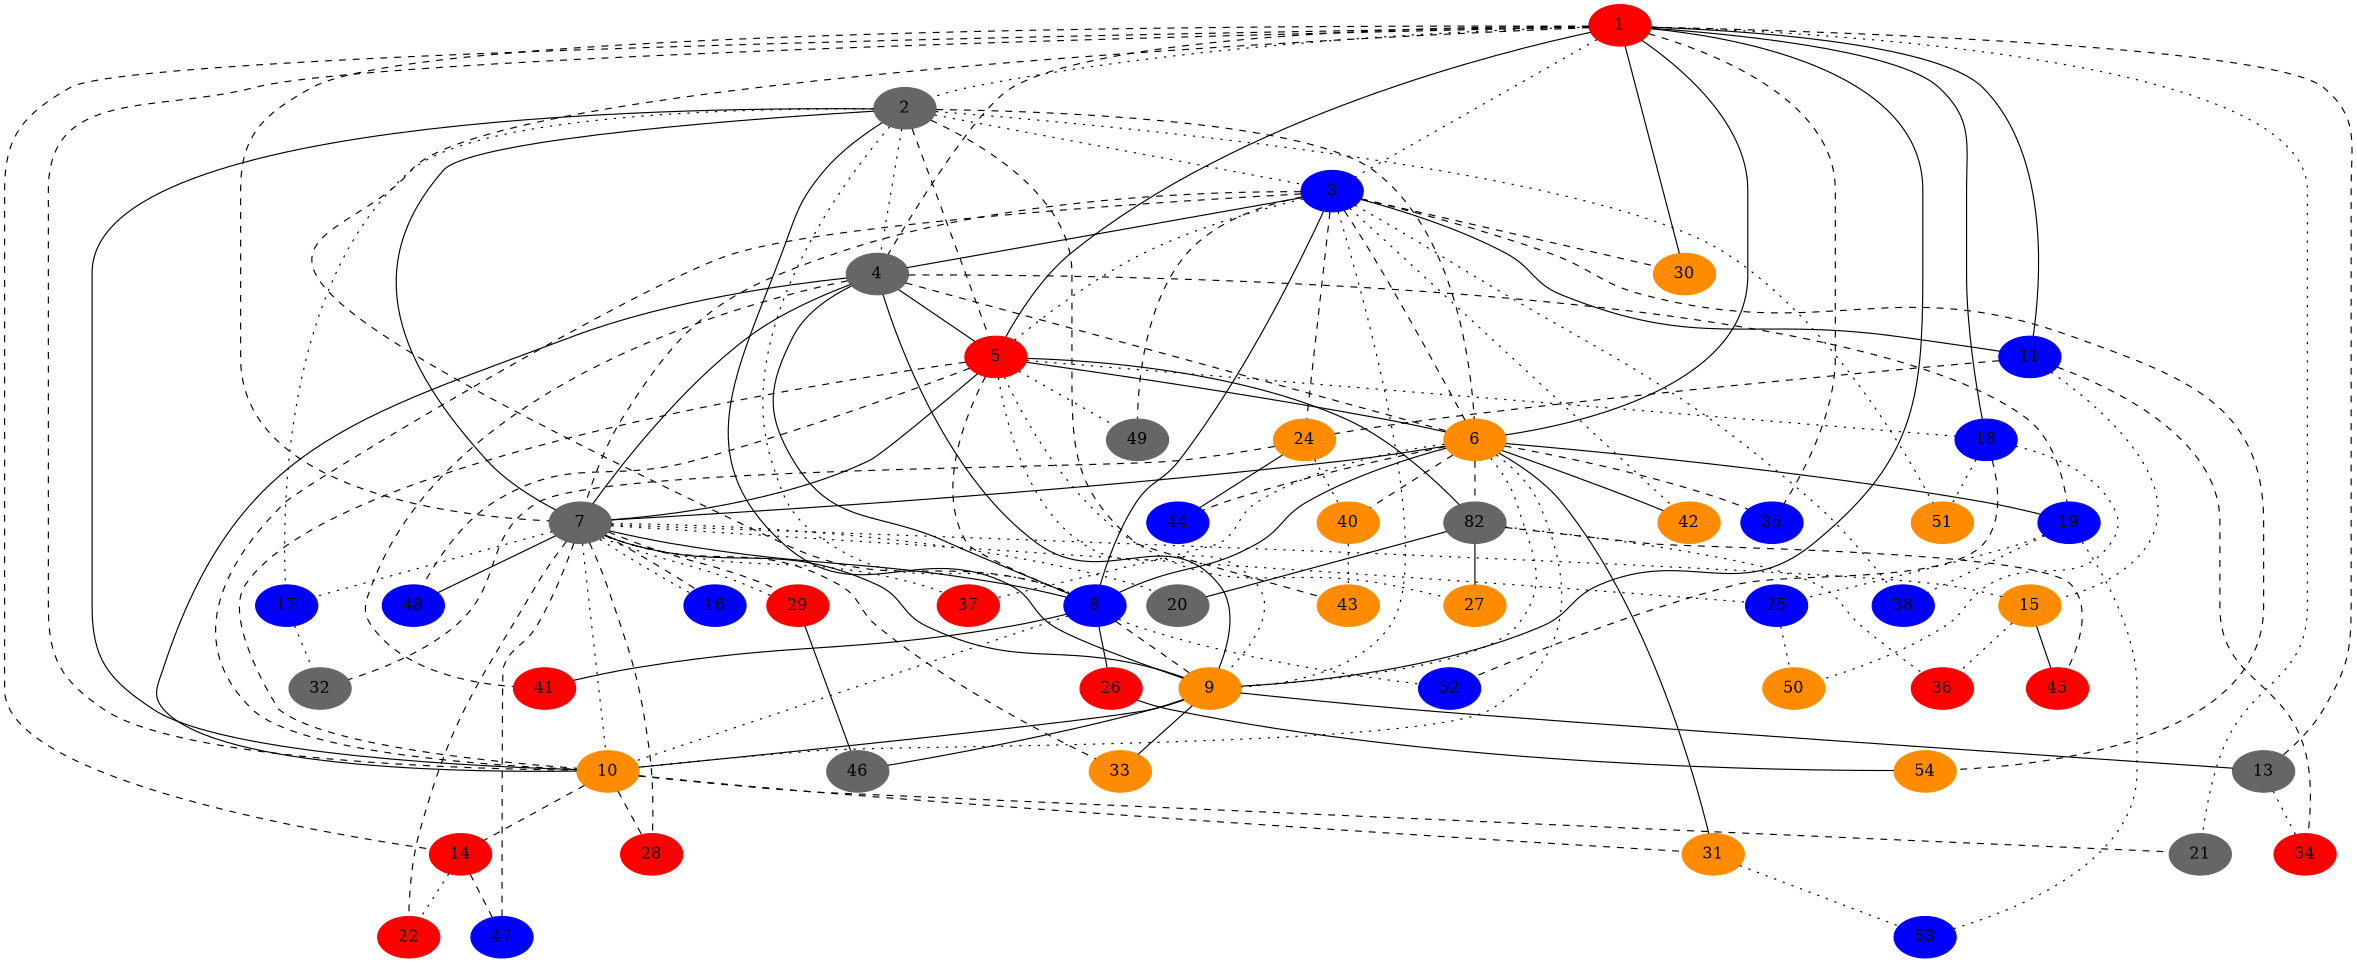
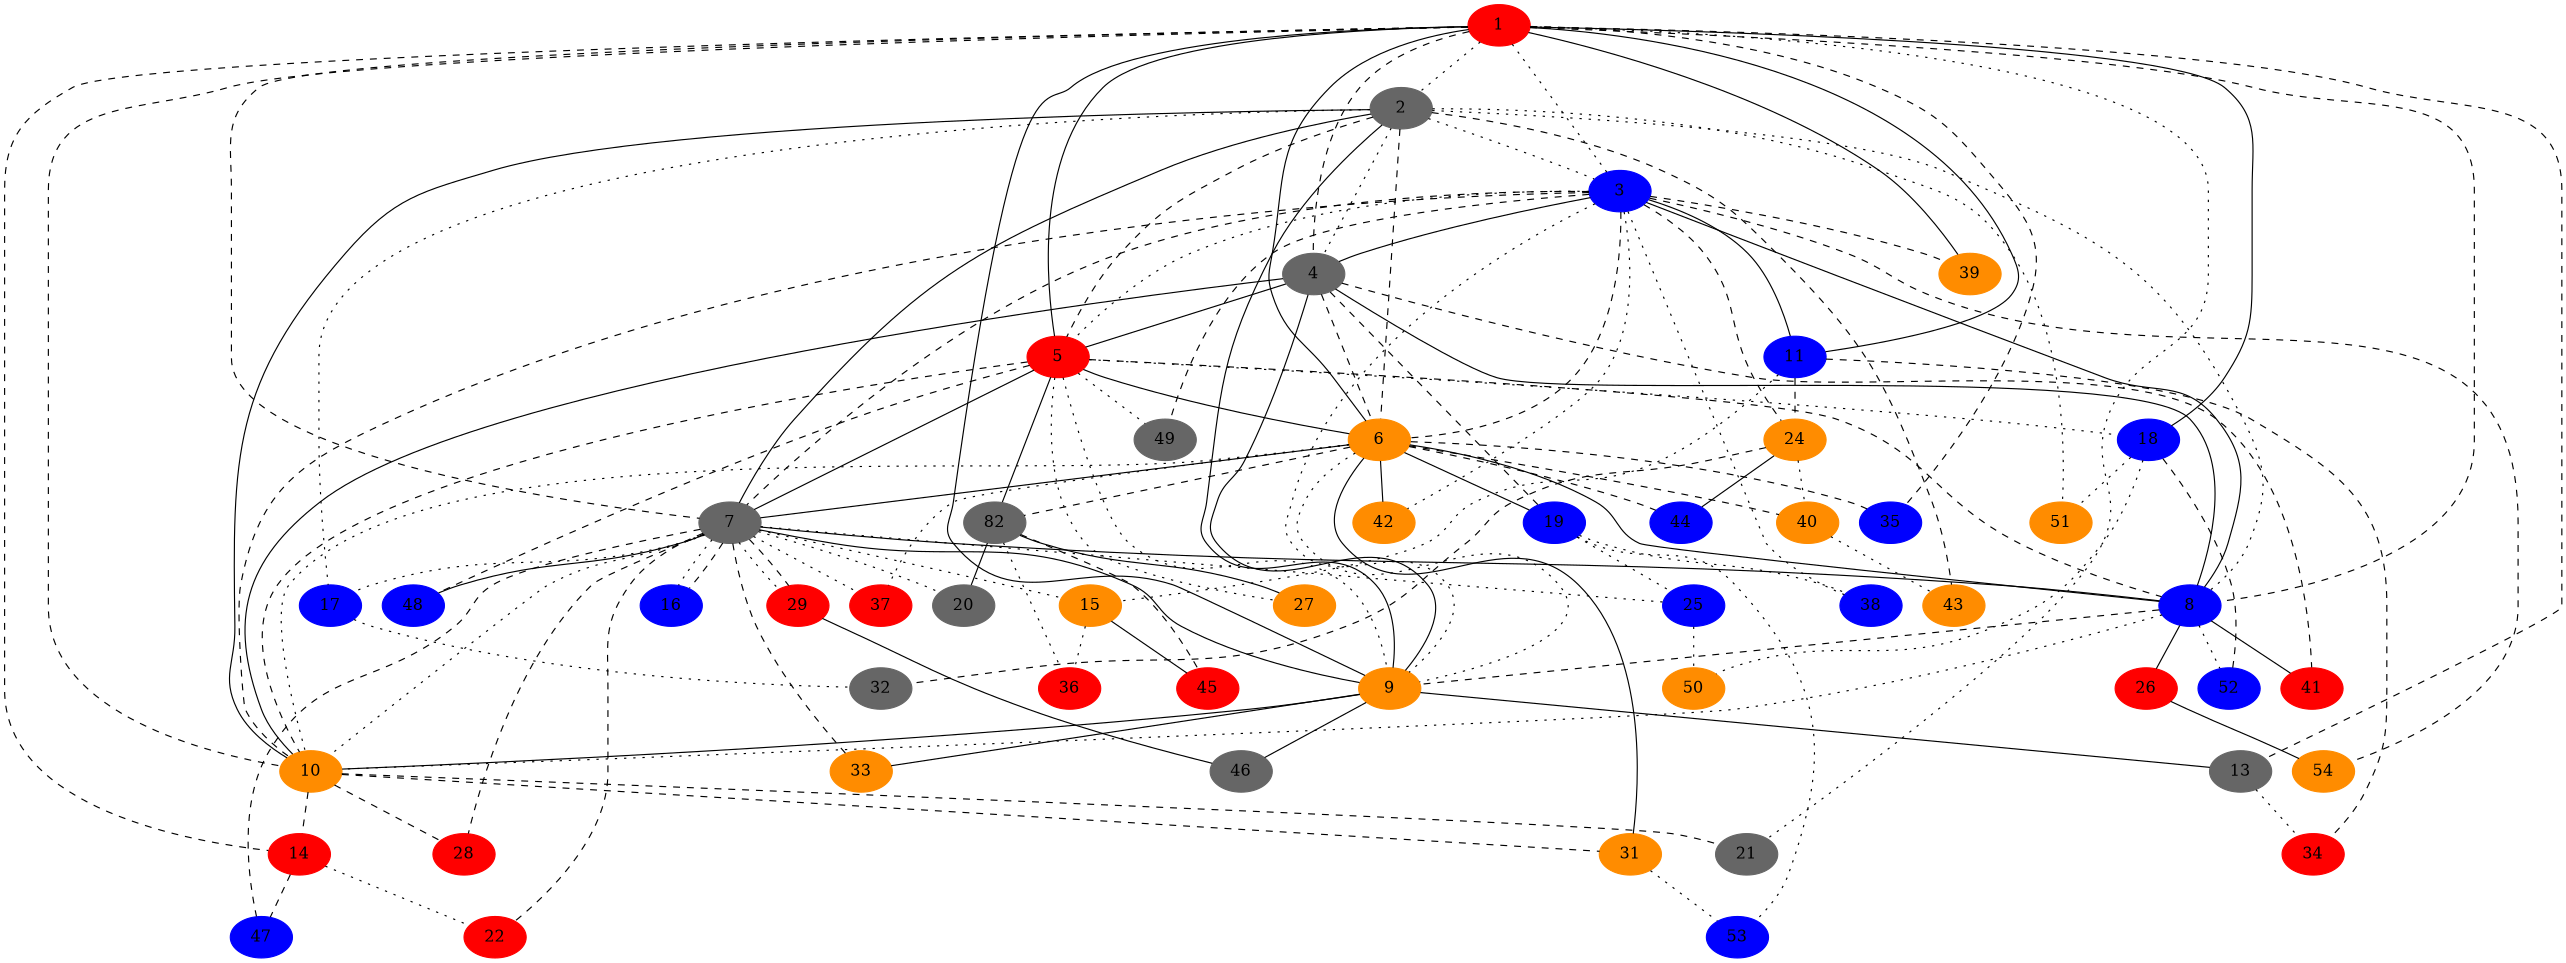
node "30": label "30" -> "39"
edge "4" -- "7": removed
